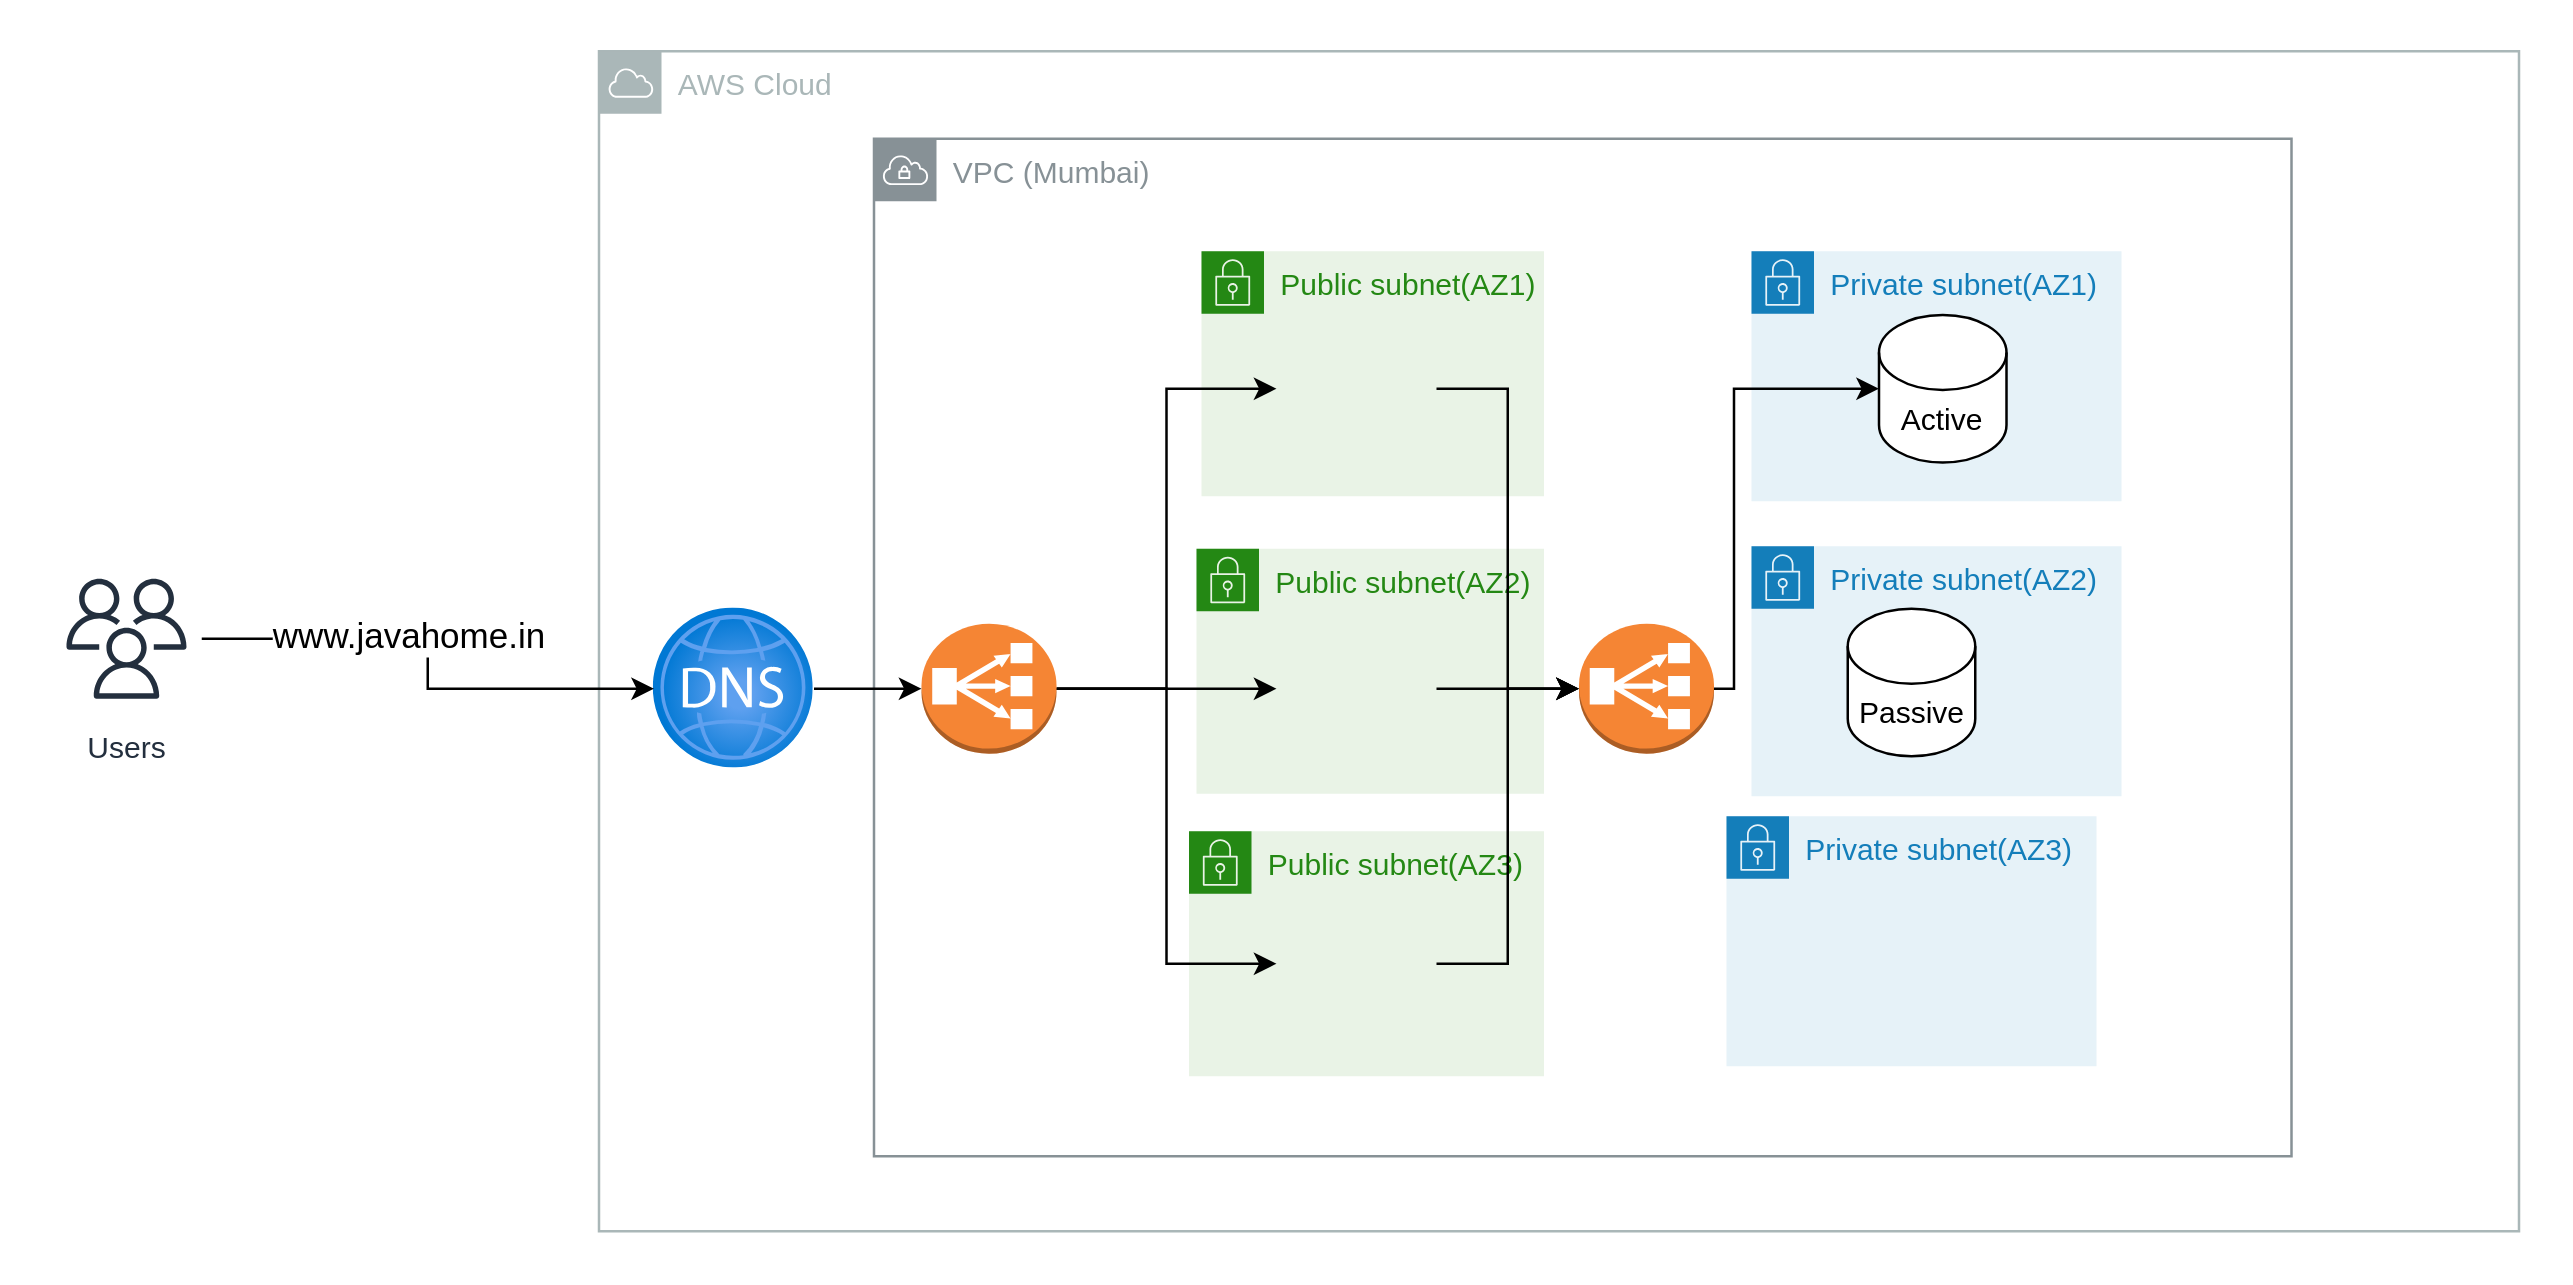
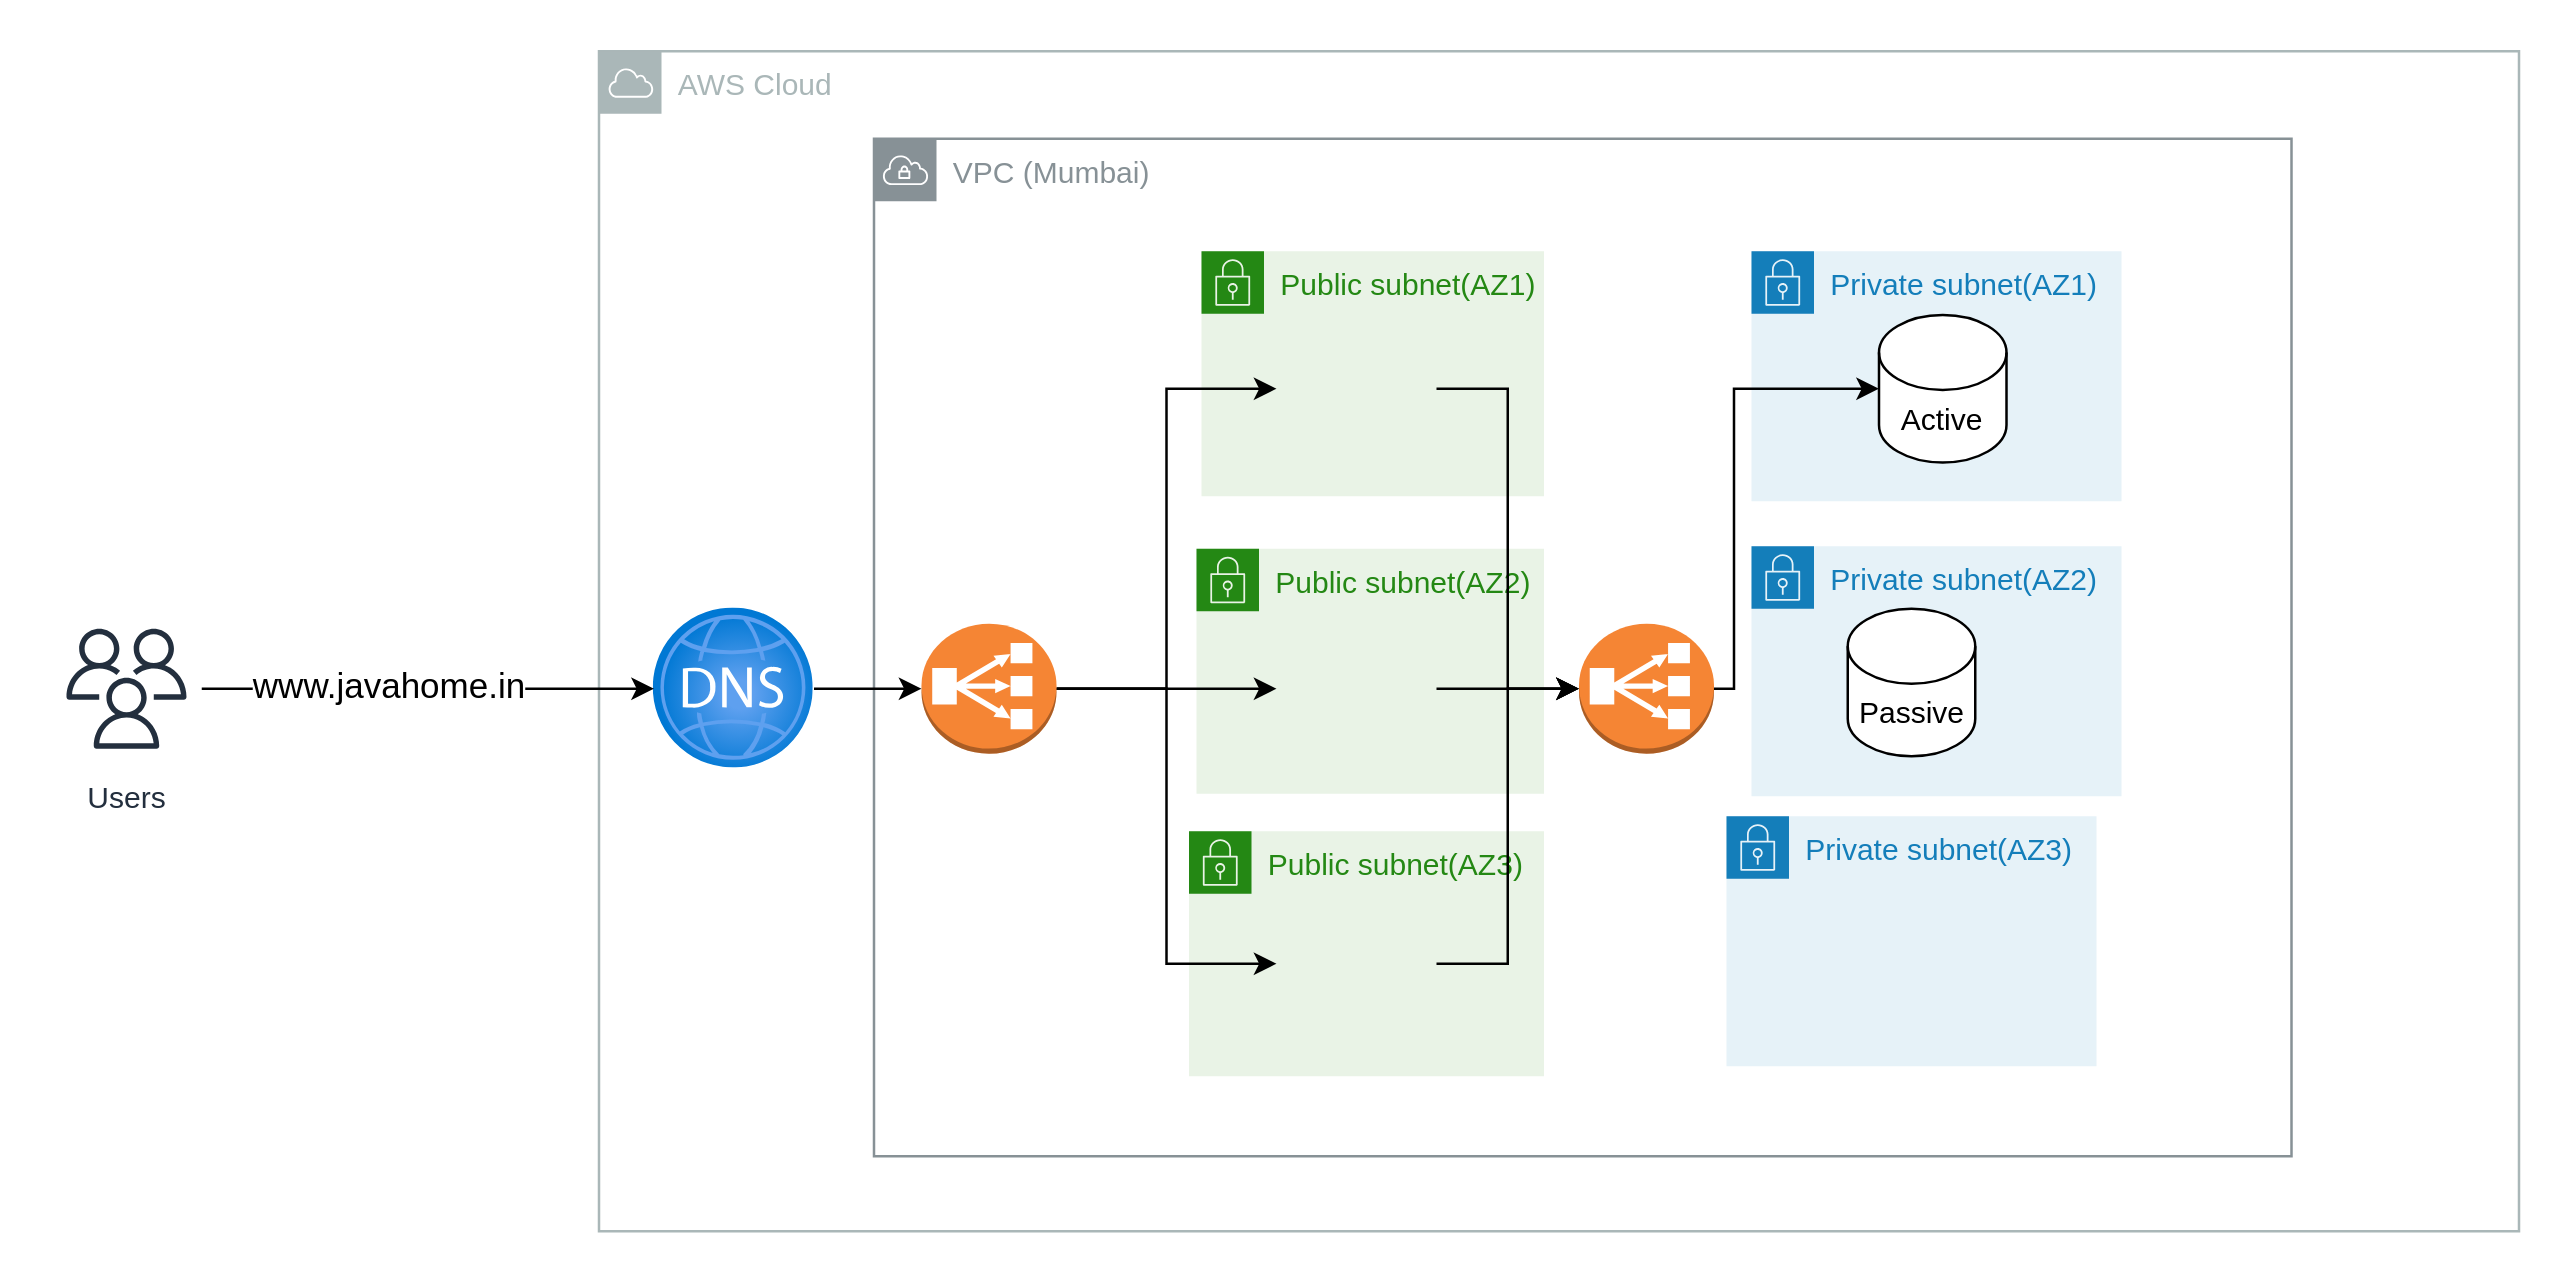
node "Users": moved (126, 639) -> (126, 689)
